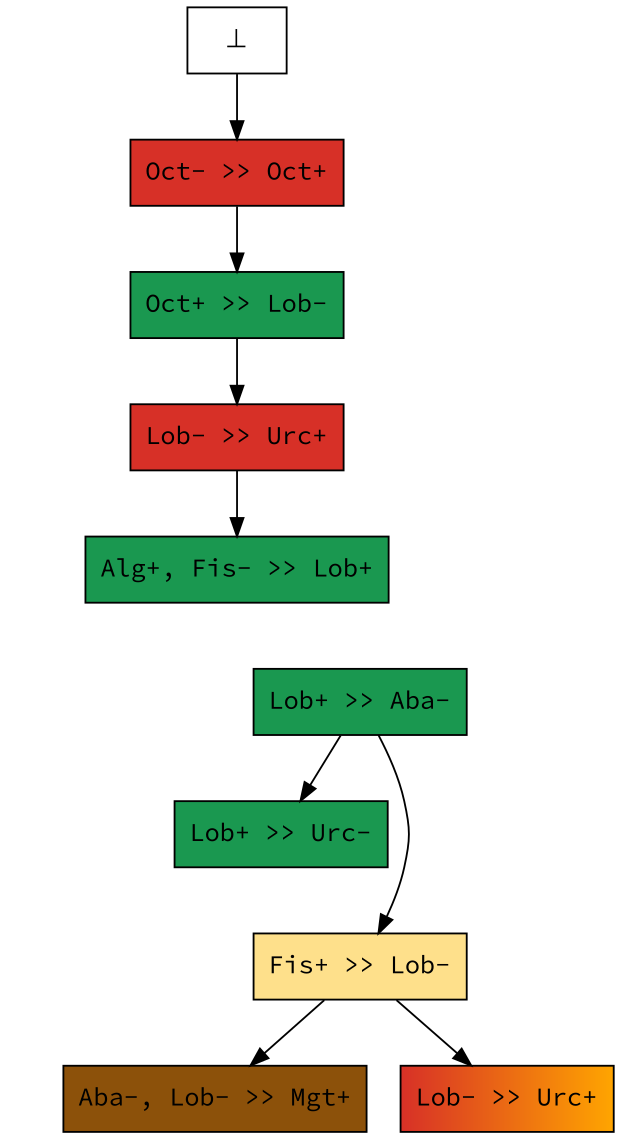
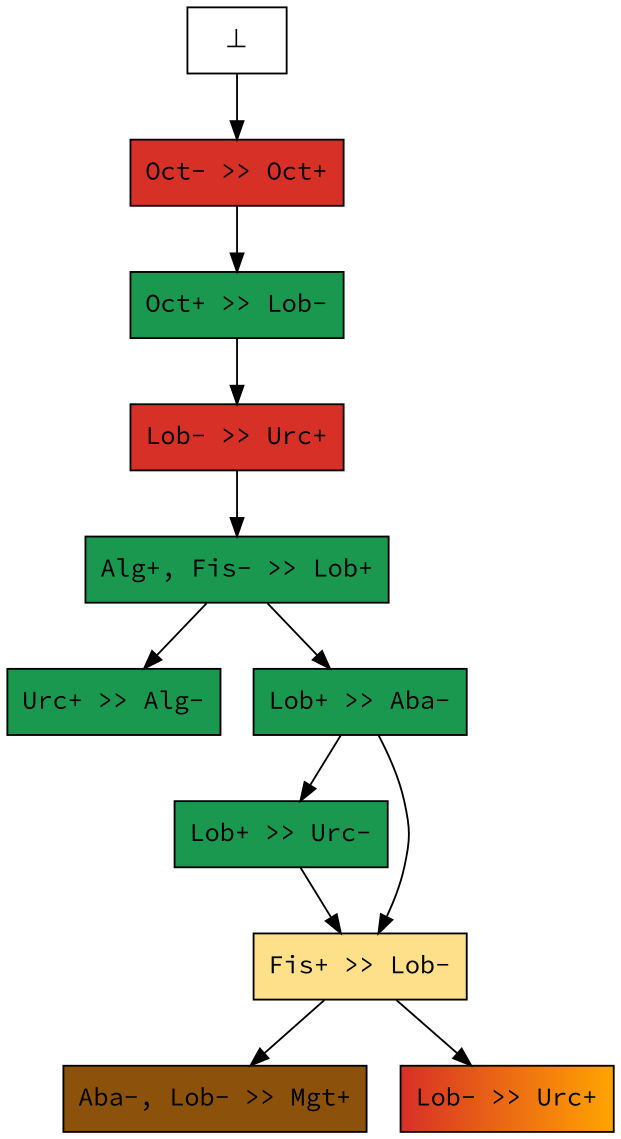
edge "Alg+, Fis- >> Lob+" -> "Lob+ >> Aba-": added
node "Urc+ >> Alg-": added
edge "Lob+ >> Urc-" -> "Fis+ >> Lob-": added
